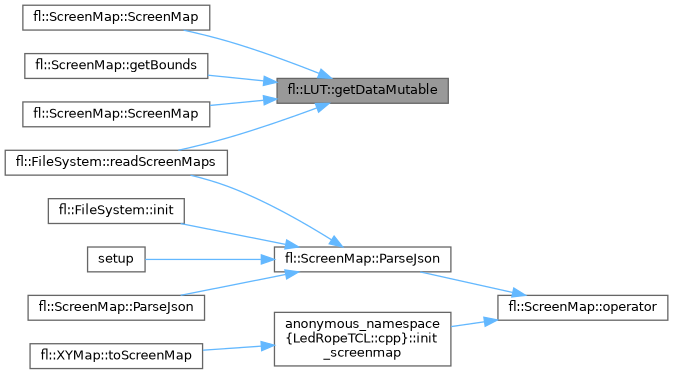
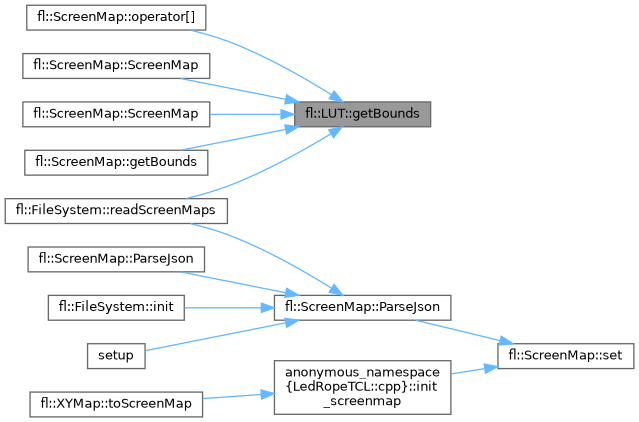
node "fl::ScreenMap::operator[]": added
node "fl::LUT::getDataMutable": label "fl::LUT::getDataMutable" -> "fl::LUT::getBounds"
node "fl::ScreenMap::operator": label "fl::ScreenMap::operator" -> "fl::ScreenMap::set"
